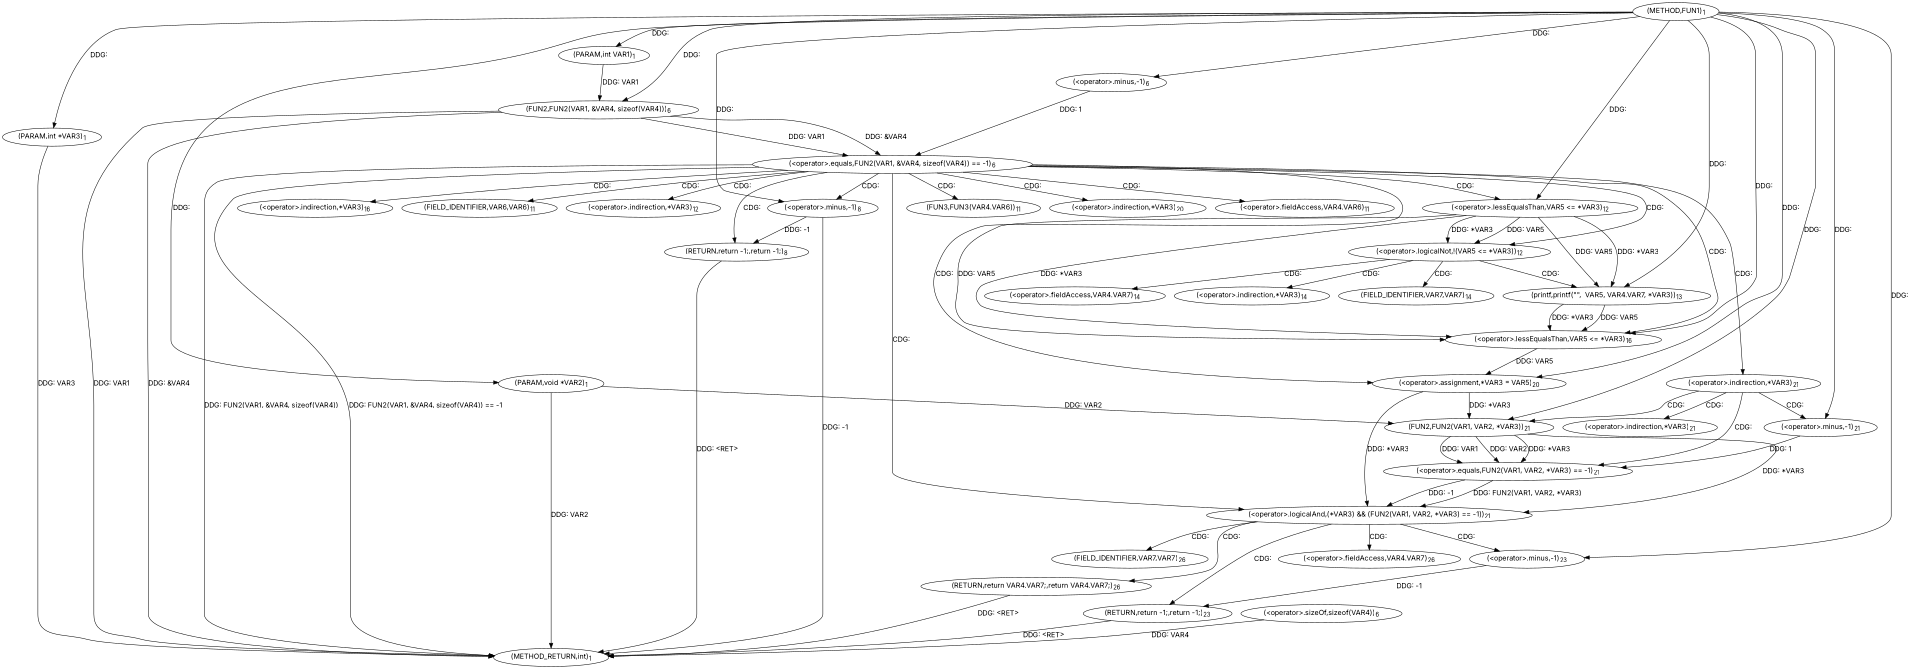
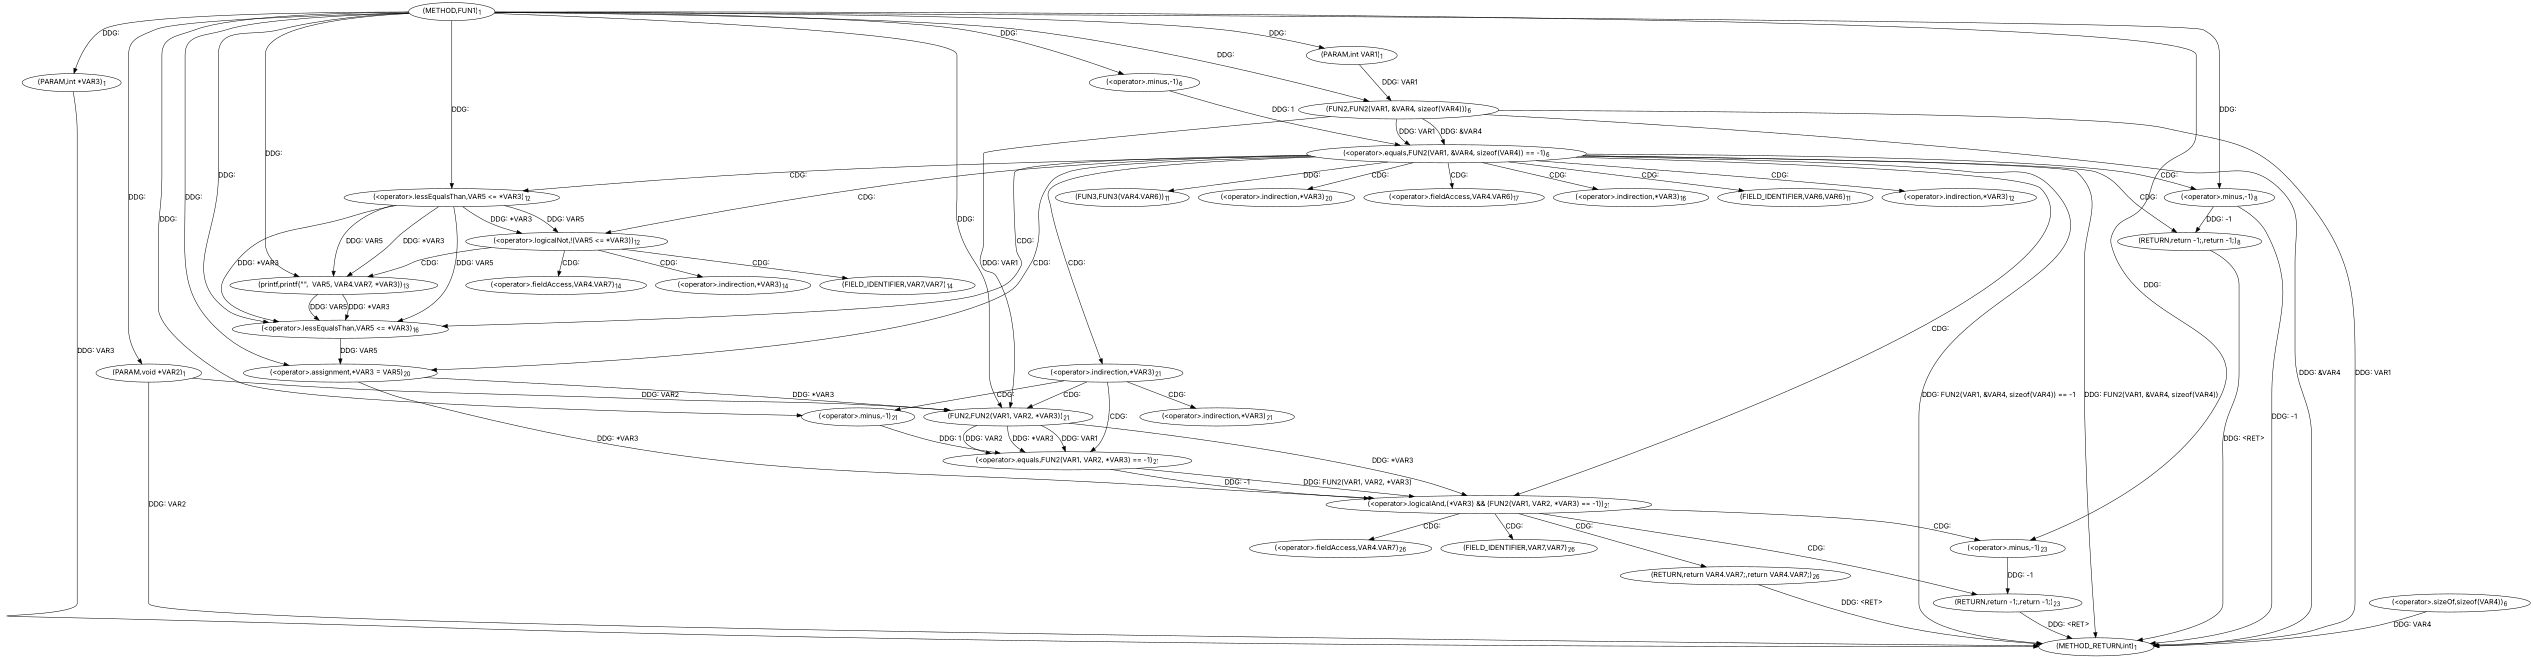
edge "(FUN2,FUN2(VAR1, &VAR4, sizeof(VAR4)))" -> "(FUN2,FUN2(VAR1, VAR2, *VAR3))": added, label "DDG: VAR1"
edge "(<operator>.equals,FUN2(VAR1, &VAR4, sizeof(VAR4)) == -1)" -> "(FUN3,FUN3(VAR4.VAR6))": label "CDG: " -> "DDG: "
node "(<operator>.fieldAccess,VAR4.VAR6)": text "11" -> "17"
